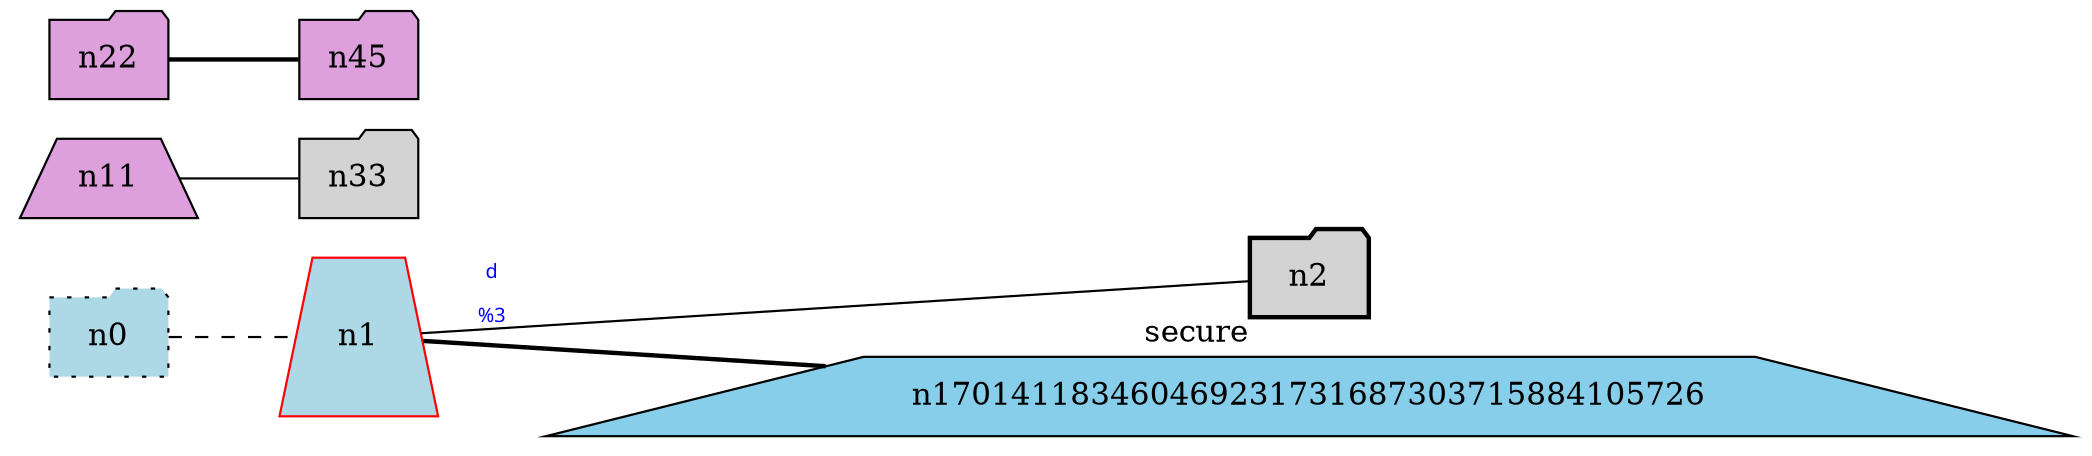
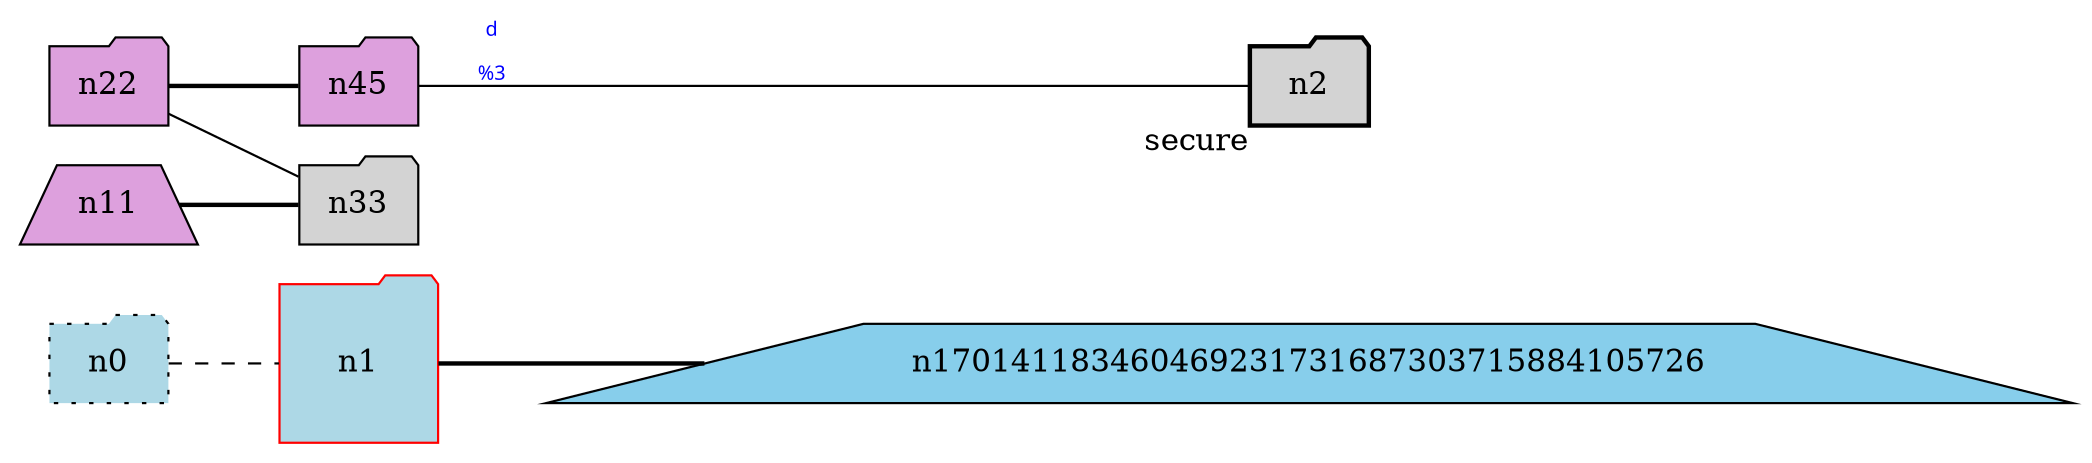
edge "n22" -- "n33": added
edge "n11" -- "n33": style solid -> bold
edge "n2 secure" -- "n1": now "n2 secure" -- "n45"
node "n1": shape trapezium -> folder
